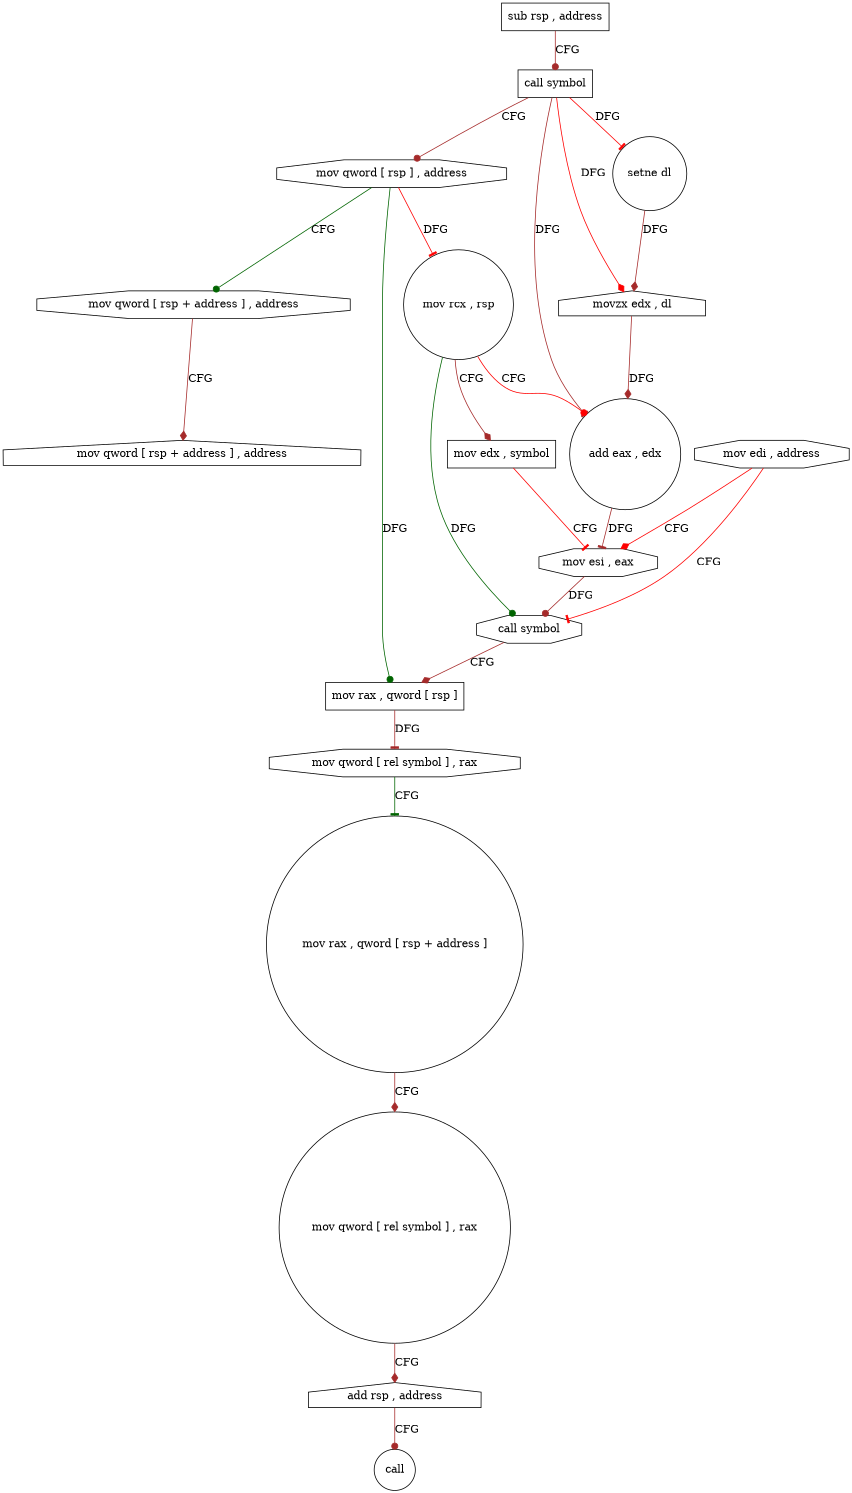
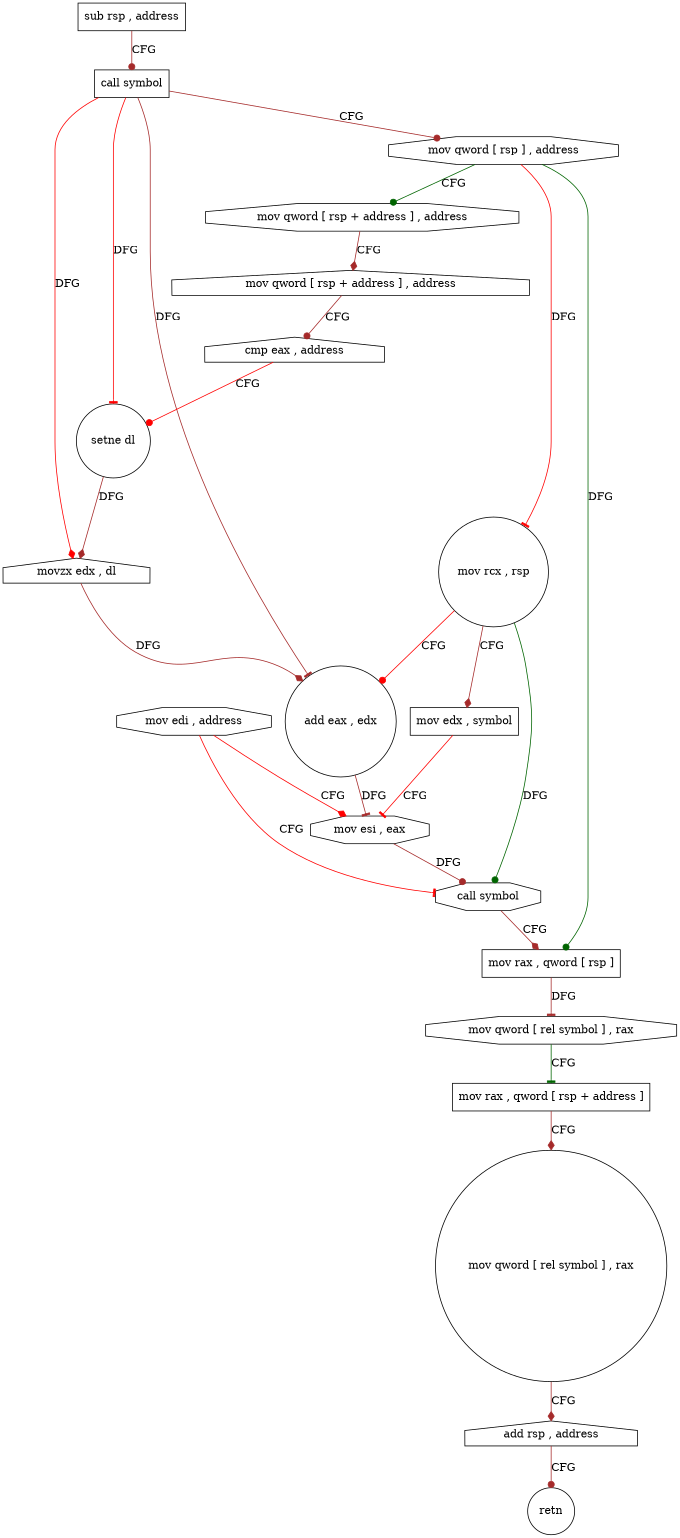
node "cmp eax , address": added
node "mov rax , qword [ rsp + address ]": shape circle -> box
node "call": label "call" -> "retn"
